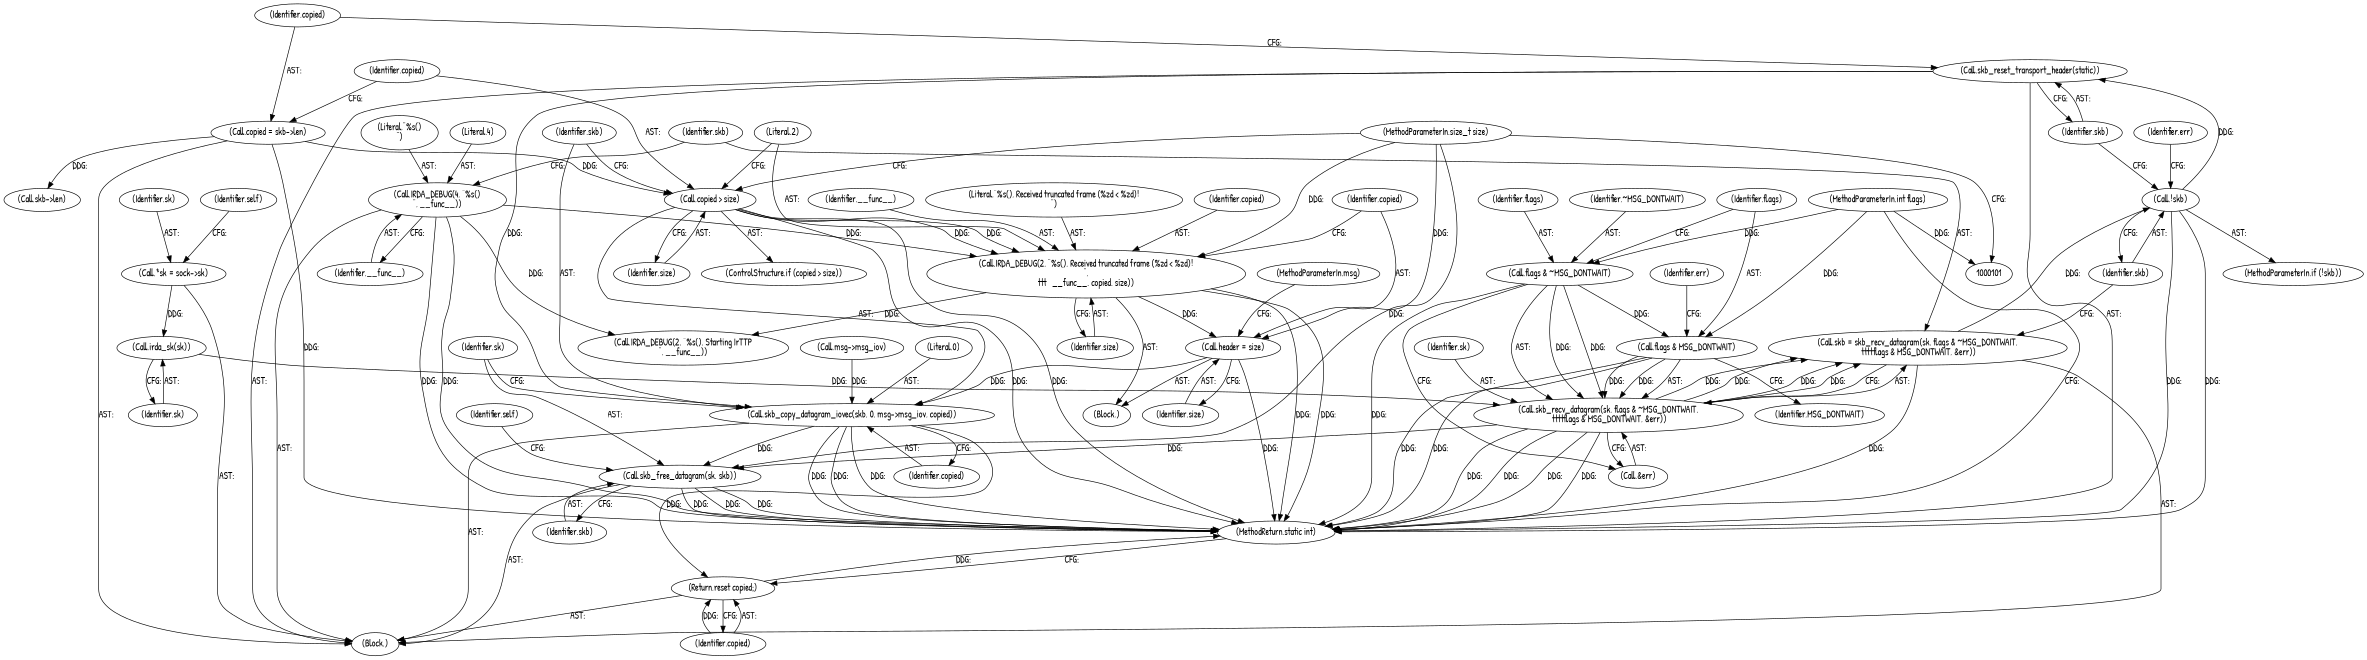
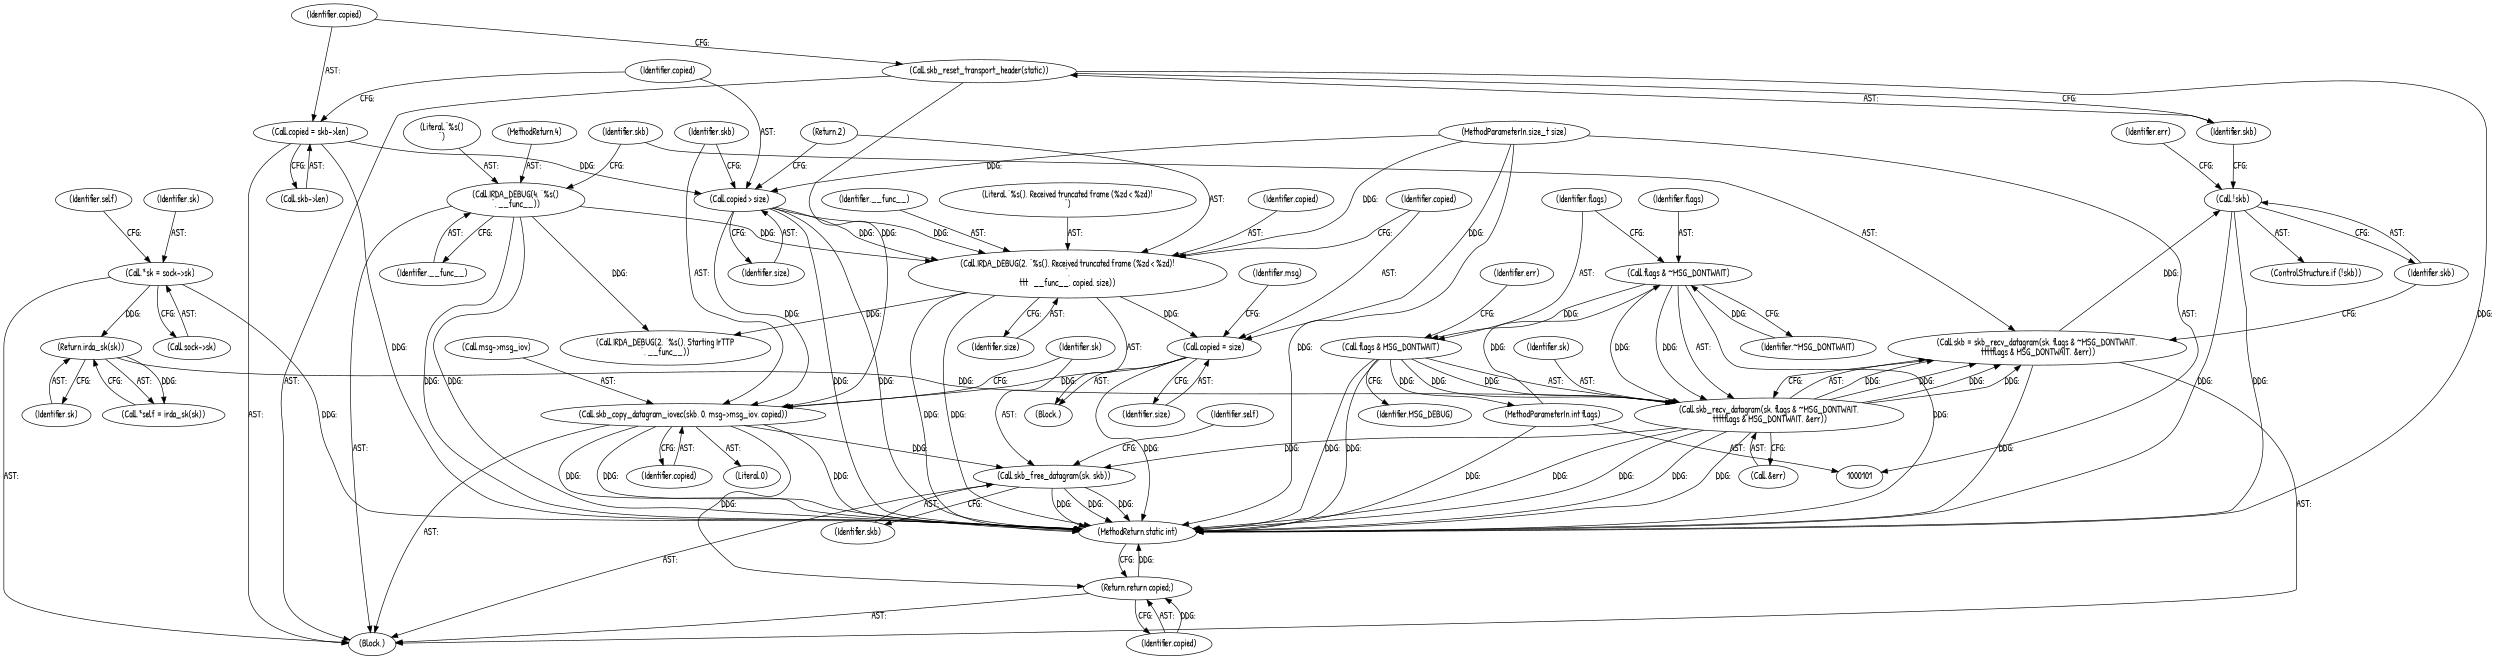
edge "(Call,!skb)" -> "(Call,skb_reset_transport_header(static))": removed, label "DDG:"
node "(Literal,4)": label "(Literal,4)" -> "(MethodReturn,4)"
node "(Literal,2)": label "(Literal,2)" -> "(Return,2)"
edge "(Call,copied = skb->len)" -> "(Call,skb->len)": label "DDG: " -> "CFG: "
edge "(MethodParameterIn,size_t size)" -> "(Call,copied > size)": label "CFG: " -> "DDG: "
edge "(Call,skb->len)" -> "(Call,copied = skb->len)": added, label "AST:"
edge "(MethodParameterIn,size_t size)" -> "1000101": label "CFG: " -> "AST: "
edge "(Identifier,~MSG_DONTWAIT)" -> "(Call,flags & ~MSG_DONTWAIT)": label "AST: " -> "DDG: "
edge "(MethodParameterIn,int flags)" -> "1000101": label "DDG: " -> "AST: "
node "(ControlStructure,if (copied > size))": removed
node "(MethodParameterIn,msg)": label "(MethodParameterIn,msg)" -> "(Identifier,msg)"
node "(MethodParameterIn,if (!skb))": label "(MethodParameterIn,if (!skb))" -> "(ControlStructure,if (!skb))"
edge "(MethodParameterIn,int flags)" -> "(Call,flags & MSG_DONTWAIT)": reversed
edge "(Call,copied > size)" -> "(Call,skb_copy_datagram_iovec(skb, 0, msg->msg_iov, copied))": label "AST: " -> "DDG: "
edge "(Call,skb_reset_transport_header(static))" -> "(MethodReturn,static int)": label "AST: " -> "DDG: "
node "(Call,irda_sk(sk))": label "(Call,irda_sk(sk))" -> "(Return,irda_sk(sk))"
node "(Call,sock->sk)": added
node "(Call,header = size)": label "(Call,header = size)" -> "(Call,copied = size)"
edge "(Literal,0)" -> "(Call,skb_copy_datagram_iovec(skb, 0, msg->msg_iov, copied))": reversed
edge "(Call,msg->msg_iov)" -> "(Call,skb_copy_datagram_iovec(skb, 0, msg->msg_iov, copied))": label "DDG: " -> "AST: "
edge "(MethodParameterIn,int flags)" -> "(MethodReturn,static int)": label "CFG: " -> "DDG: "
edge "(Call,flags & ~MSG_DONTWAIT)" -> "(Call,&err)": now "(Call,flags & ~MSG_DONTWAIT)" -> "(Identifier,~MSG_DONTWAIT)"
node "(Call,*self = irda_sk(sk))": added
node "(Identifier,MSG_DONTWAIT)": label "(Identifier,MSG_DONTWAIT)" -> "(Identifier,MSG_DEBUG)"
edge "(MethodParameterIn,size_t size)" -> "(Call,skb_free_datagram(sk, skb))": now "(MethodParameterIn,size_t size)" -> "(MethodReturn,static int)"
edge "(Call,*sk = sock->sk)" -> "(MethodReturn,static int)": added, label "DDG:"
node "(Return,reset copied;)": label "(Return,reset copied;)" -> "(Return,return copied;)"
